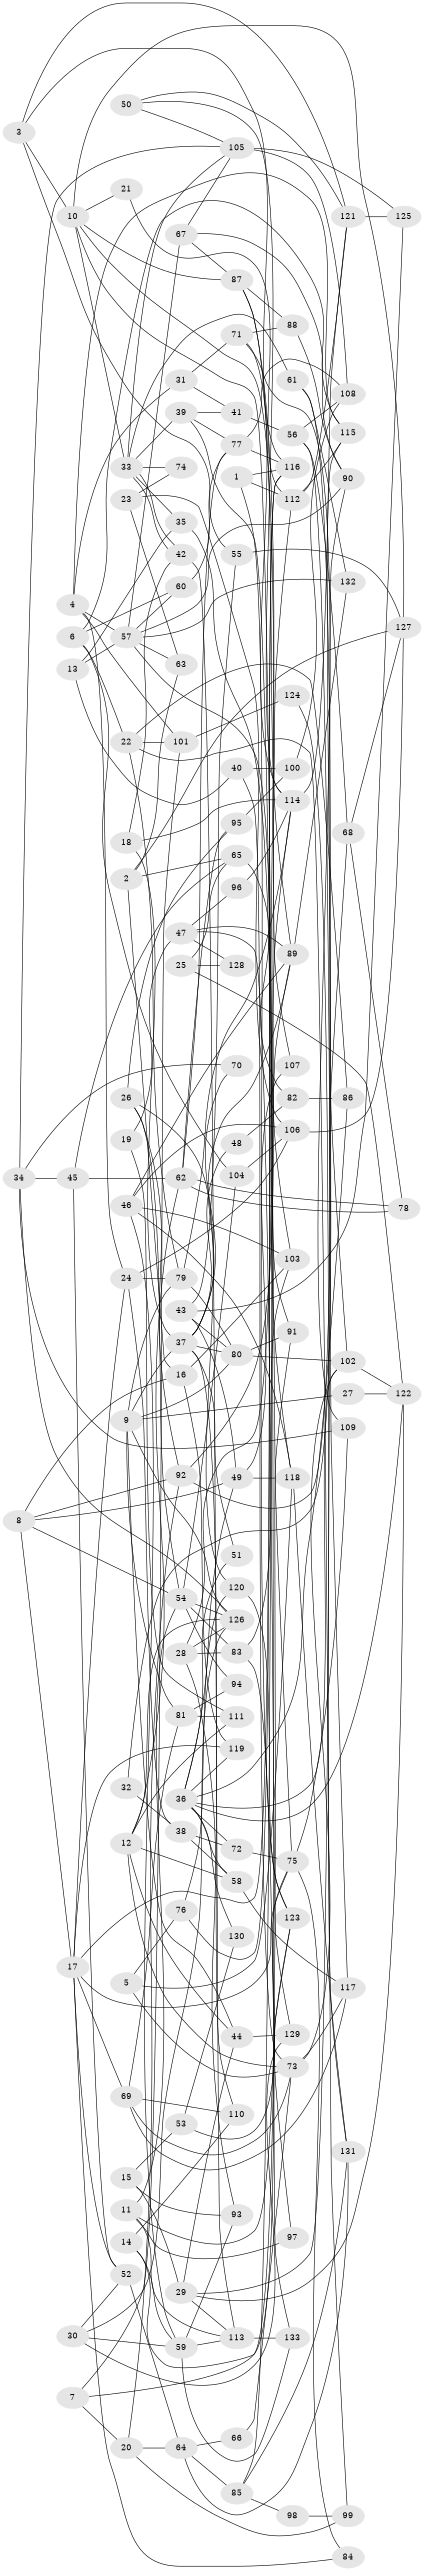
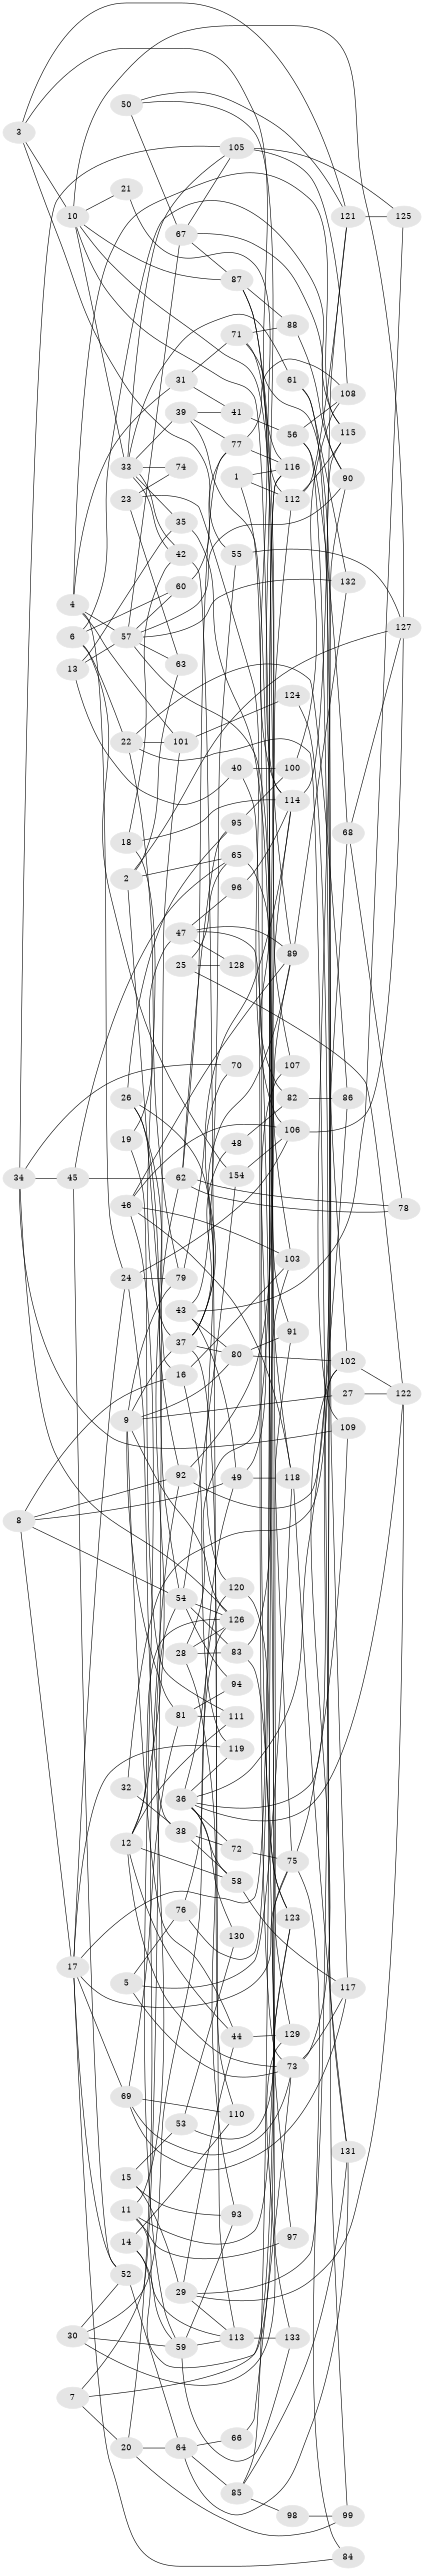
edge "50" -- "105": now "50" -- "67"
node "104": label "104" -> "154"
edge "79" -- "80": removed
node "51": removed
